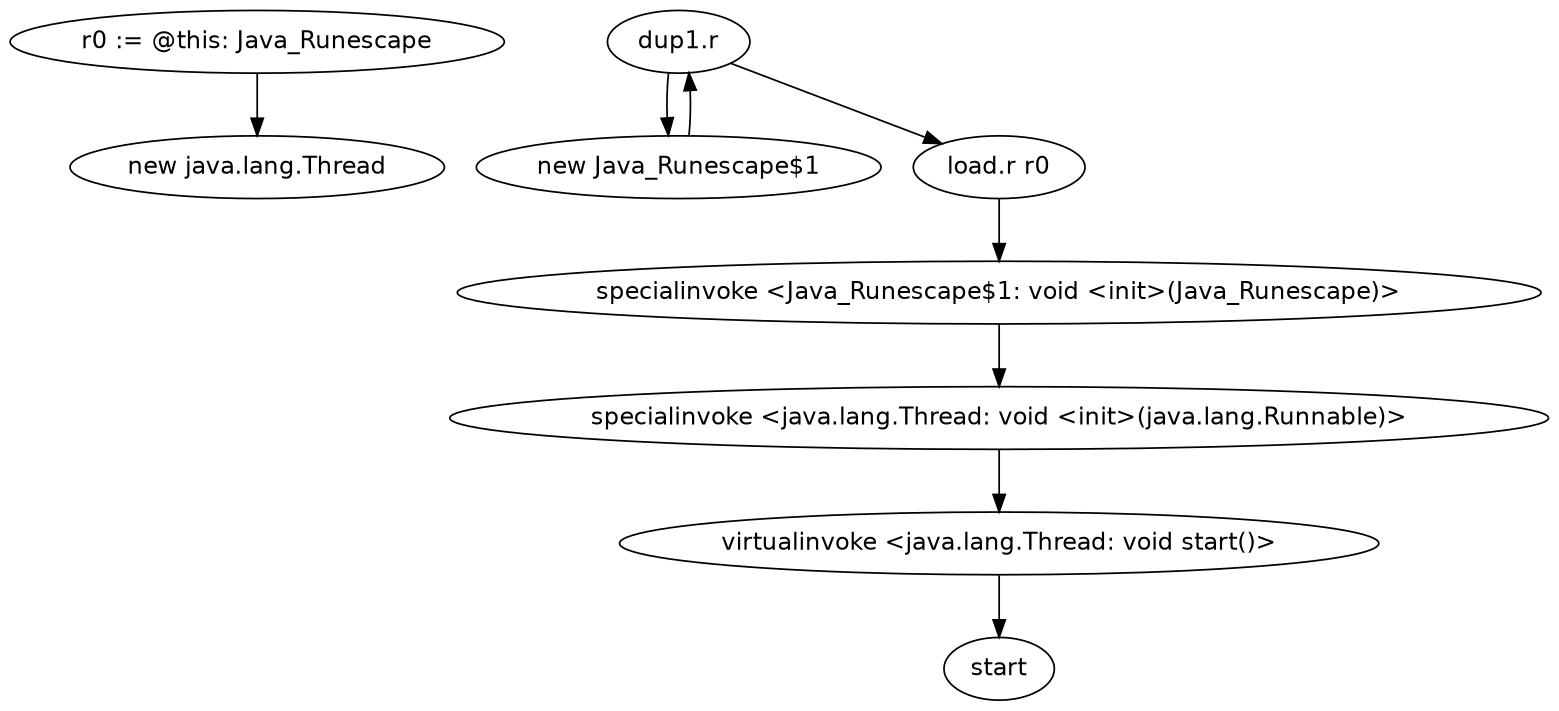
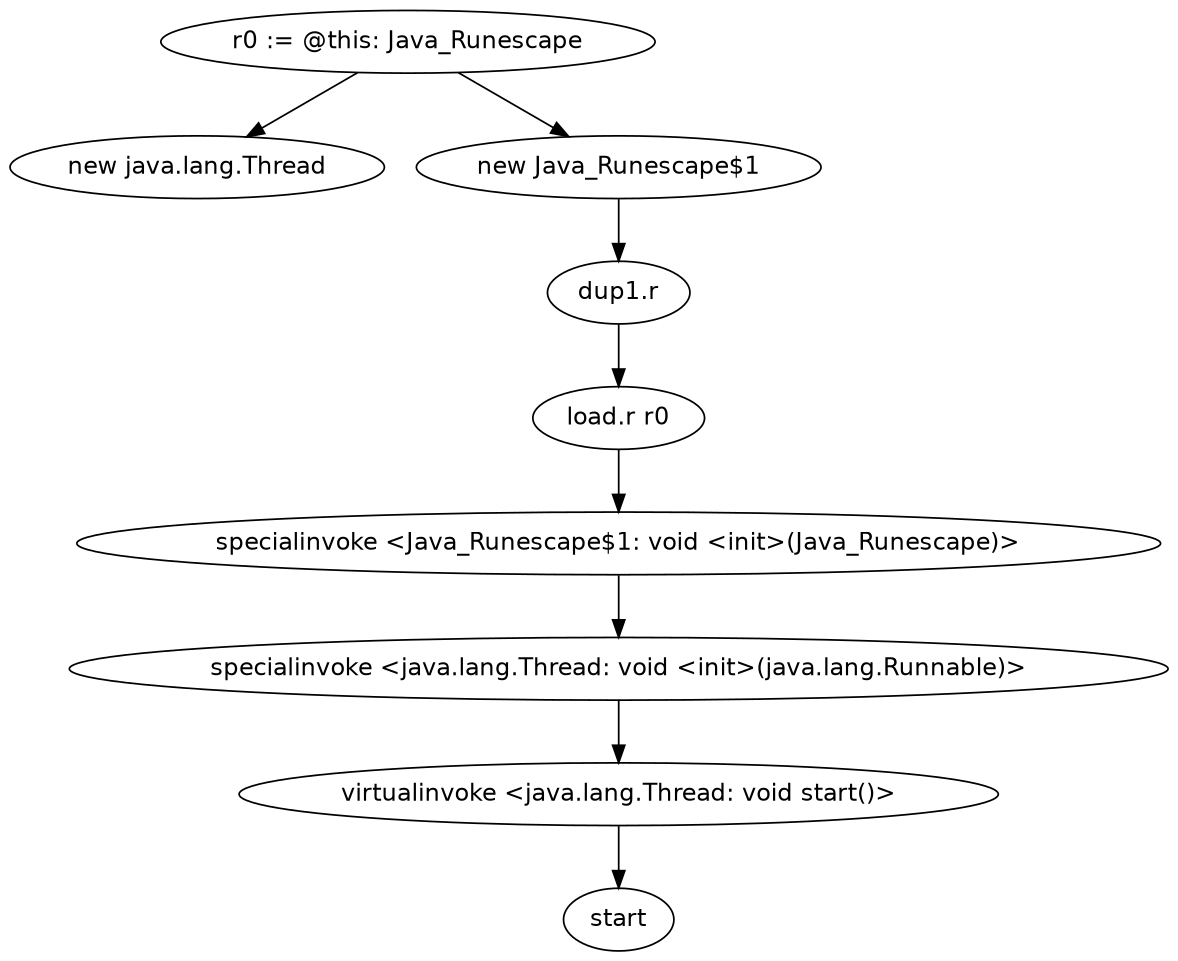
edge "dup1.r" -> "new Java_Runescape$1": now "r0 := @this: Java_Runescape" -> "new Java_Runescape$1"
